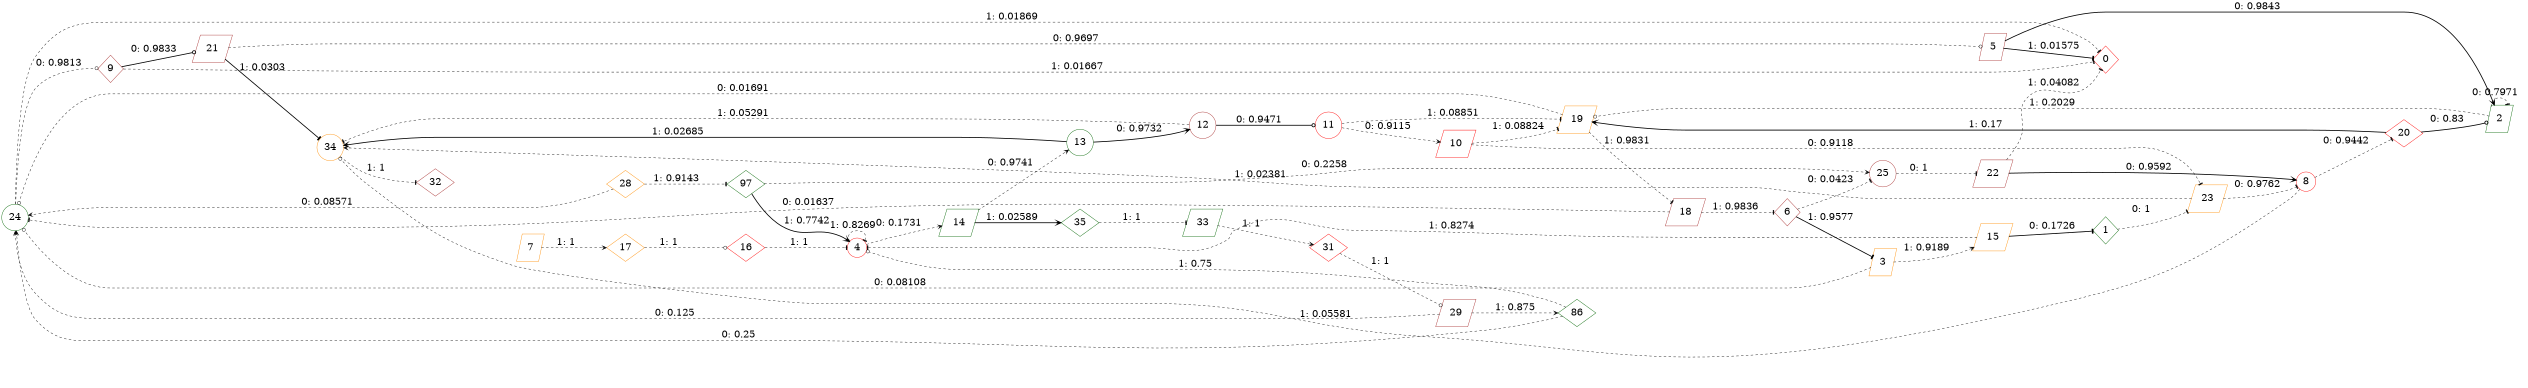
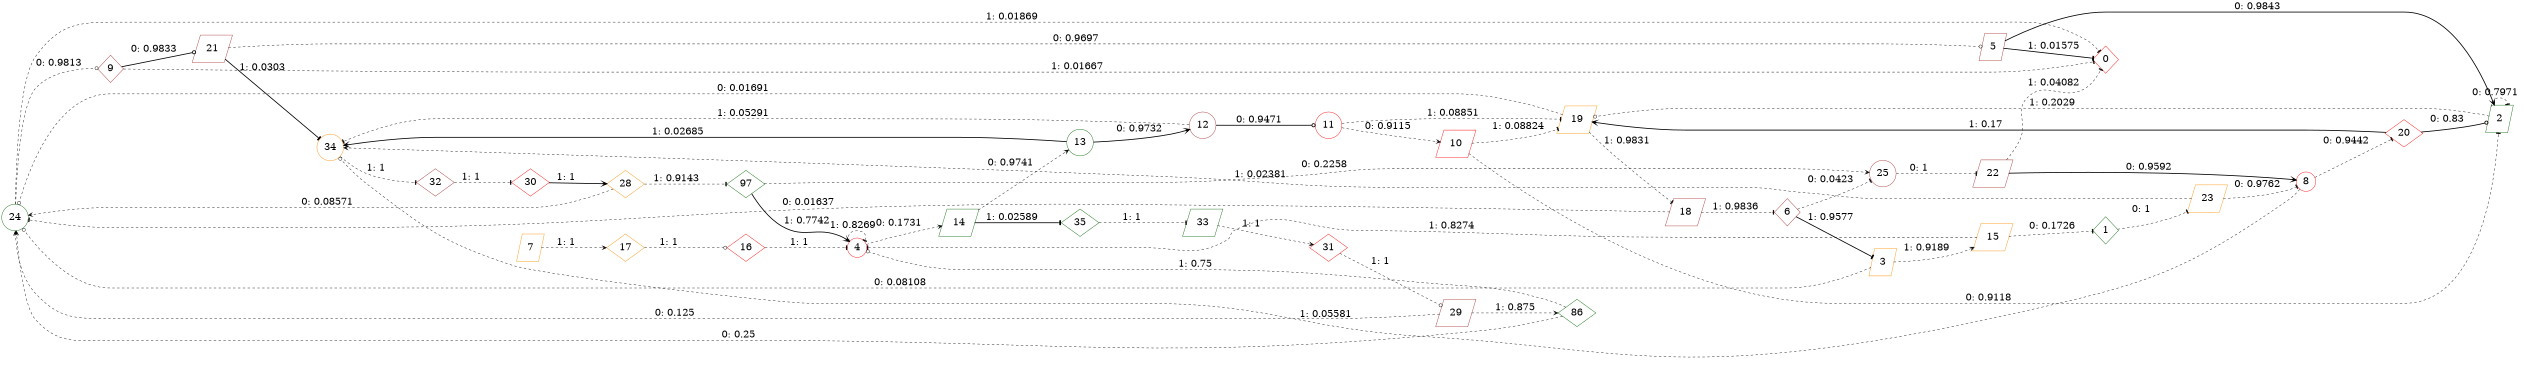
edge "10" -> "23": now "10" -> "2"
node "30": added
edge "14" -> "35": arrowhead vee -> tee
edge "15" -> "1": style bold -> dashed
